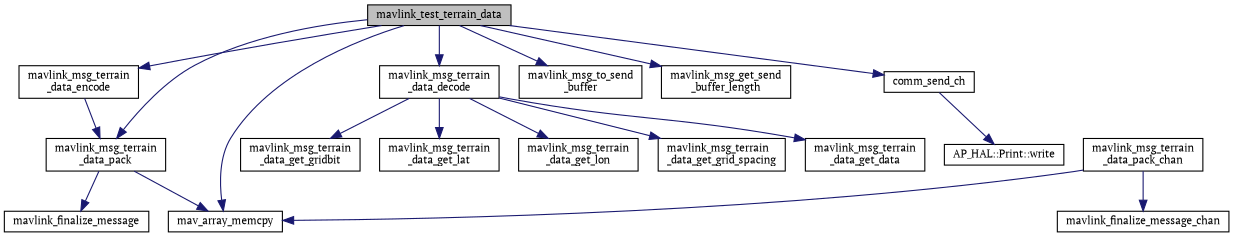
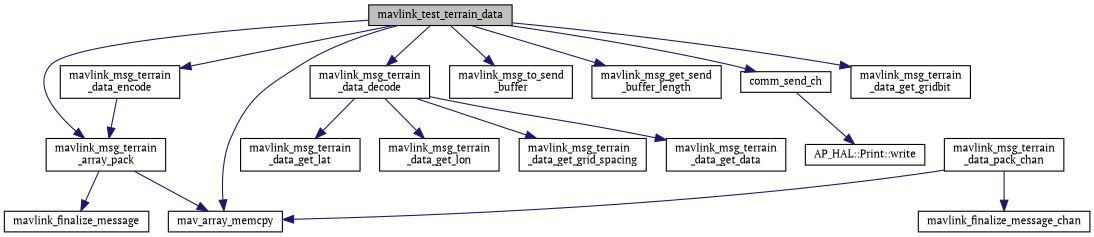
edge "mavlink_msg_terrain _data_decode" -> "mavlink_msg_terrain _data_get_gridbit": now "mavlink_test_terrain_data" -> "mavlink_msg_terrain _data_get_gridbit"
node "mavlink_msg_terrain _data_pack": label "mavlink_msg_terrain _data_pack" -> "mavlink_msg_terrain _array_pack"
